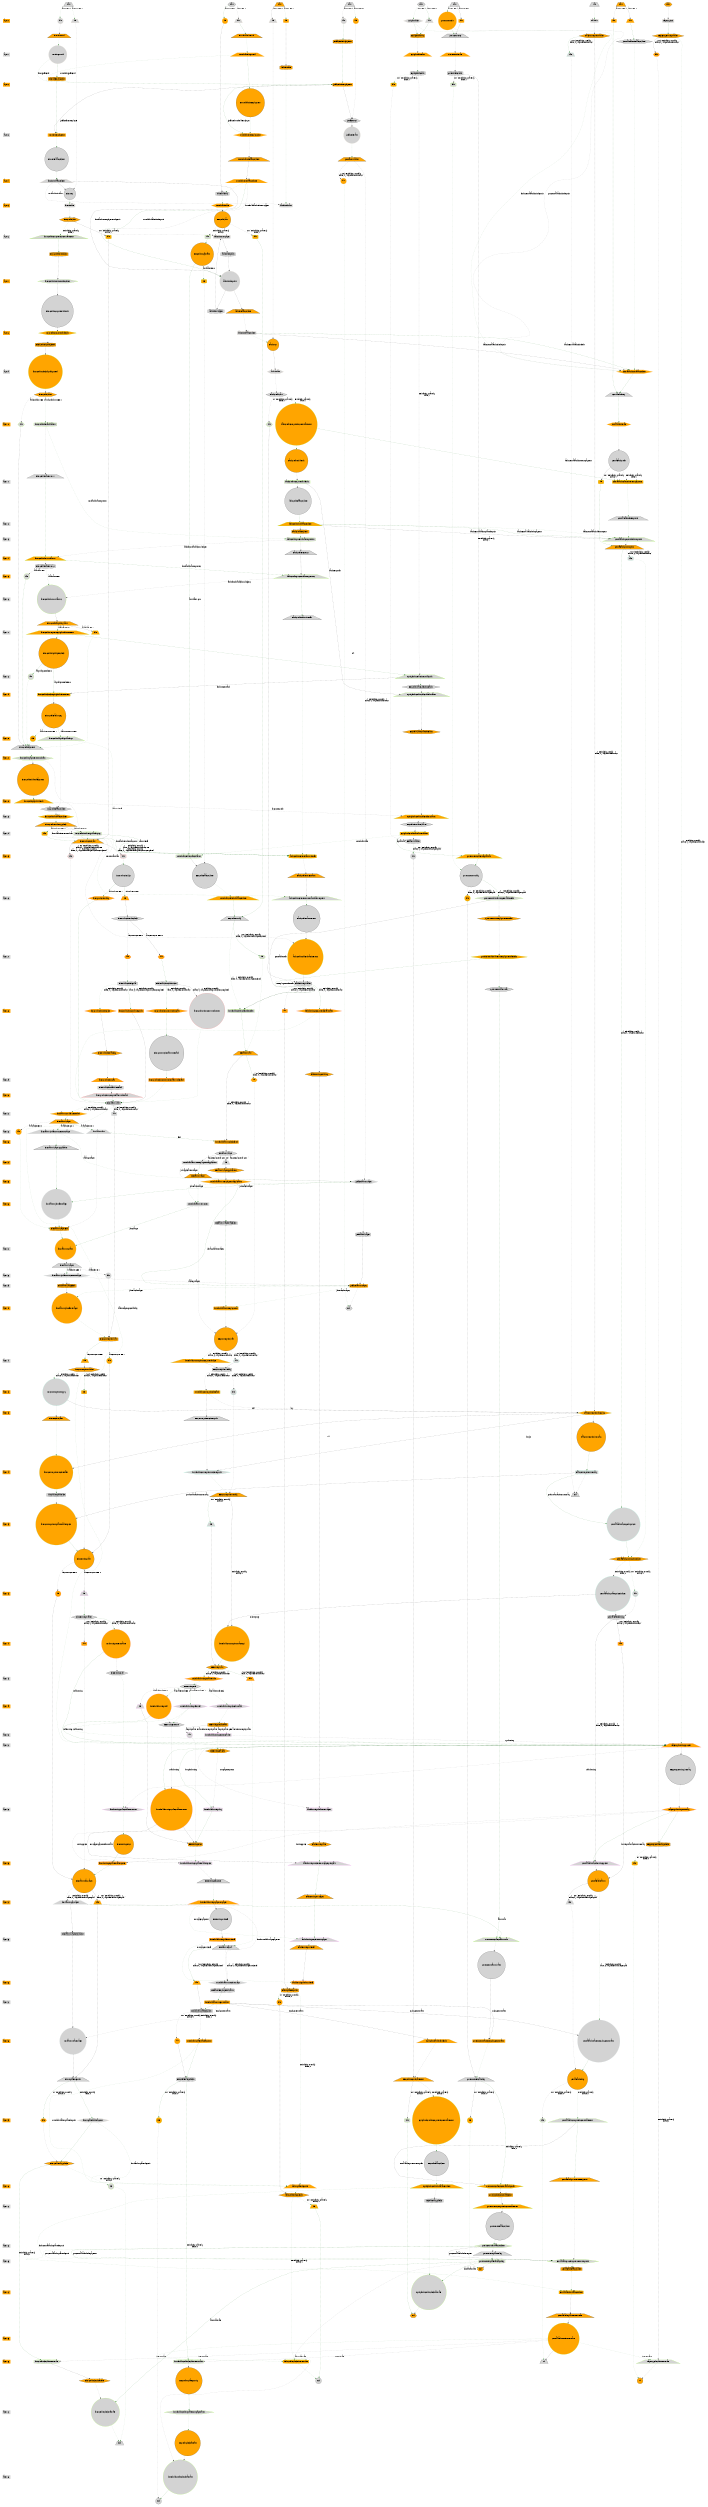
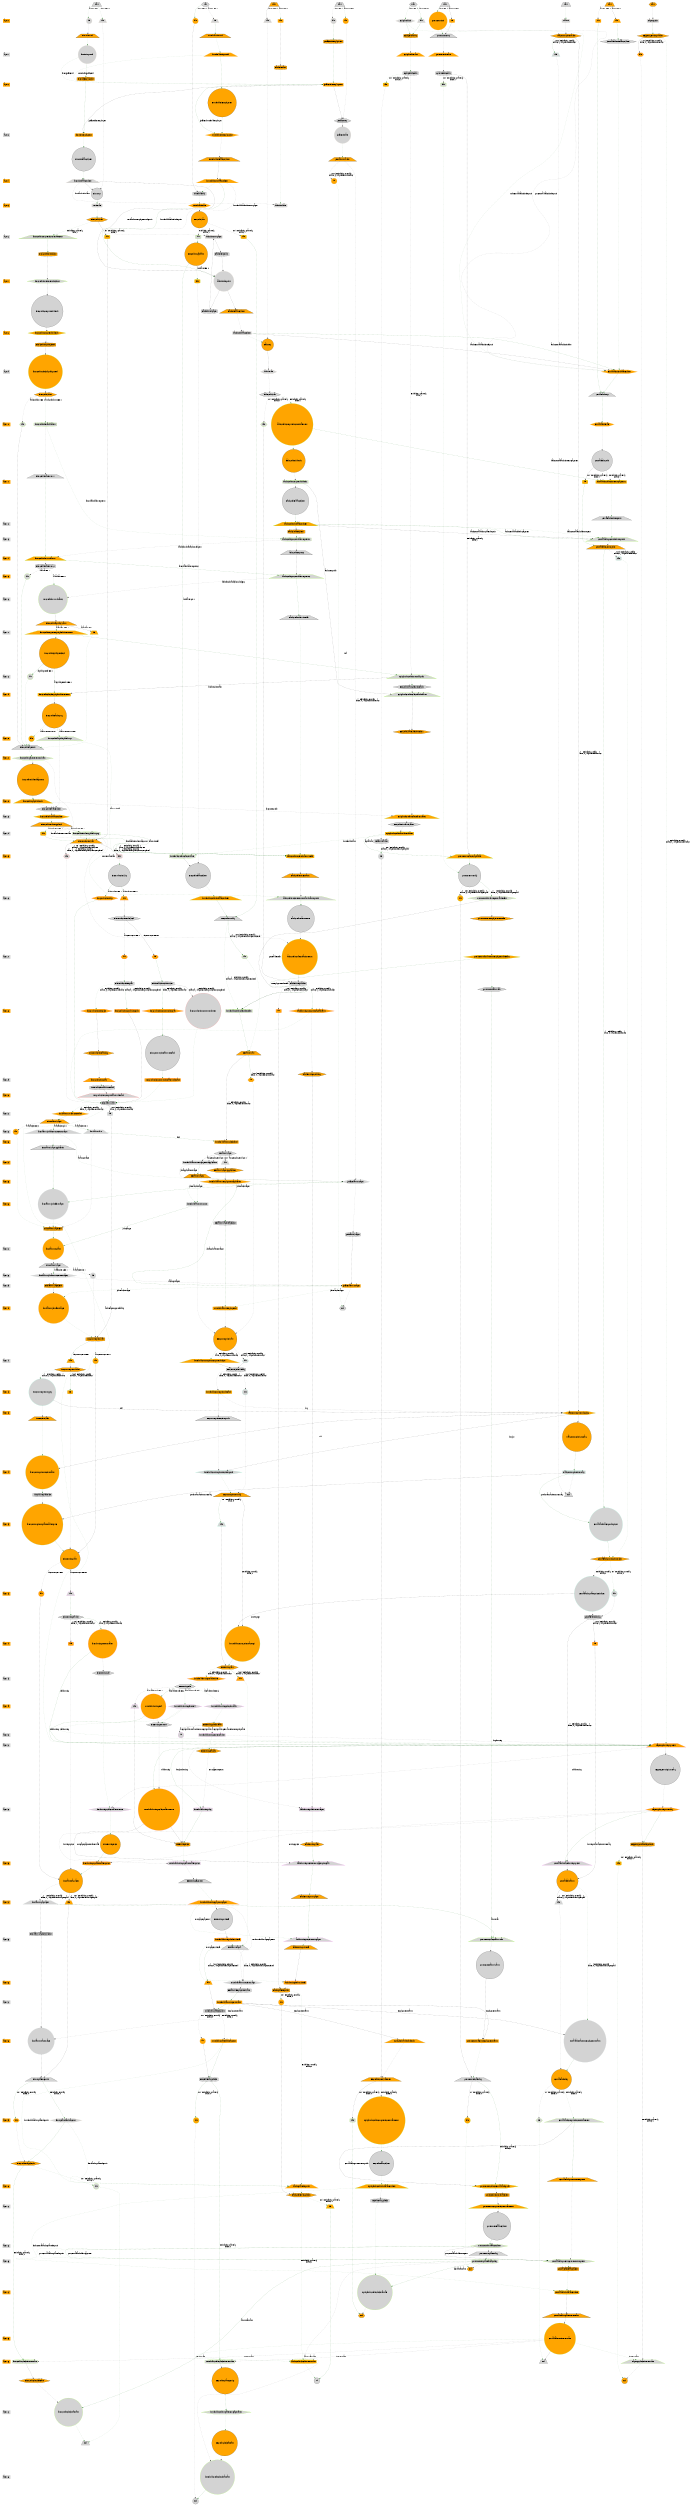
node "layer 11": fillcolor lightgrey -> orange
node "mall_consumption_shopping": label "mall_consumption_shopping" -> "sale_consumption_shopping"
